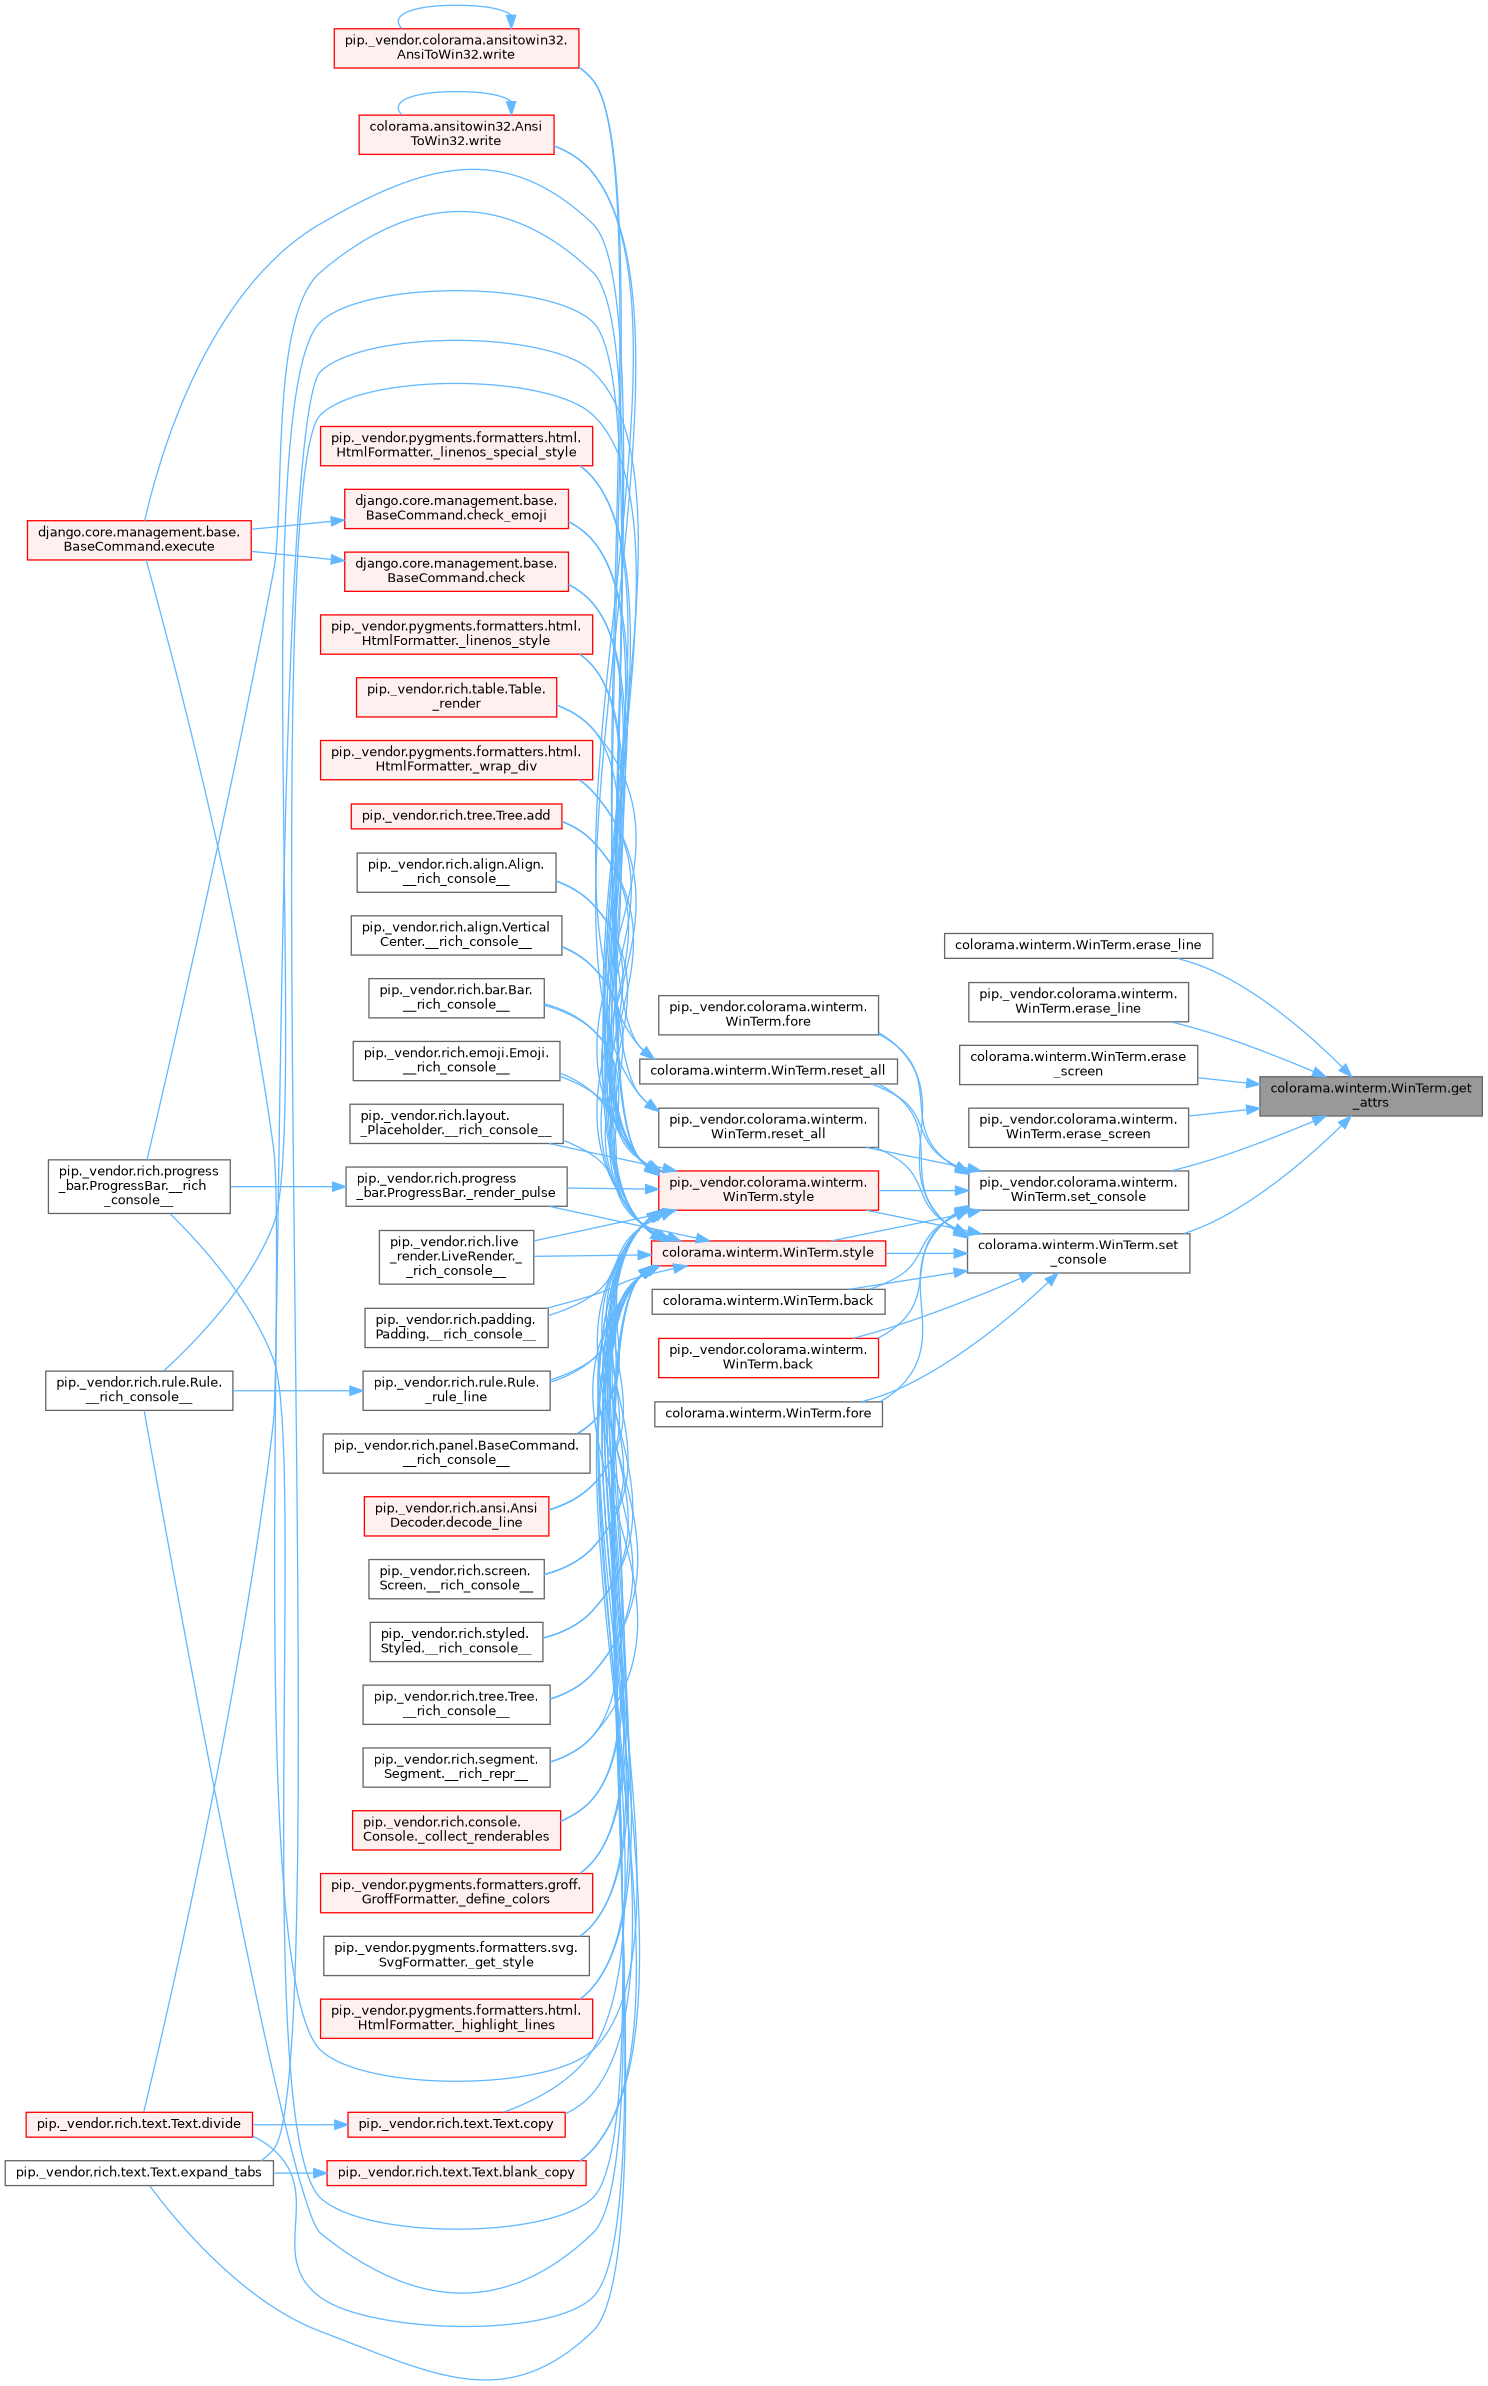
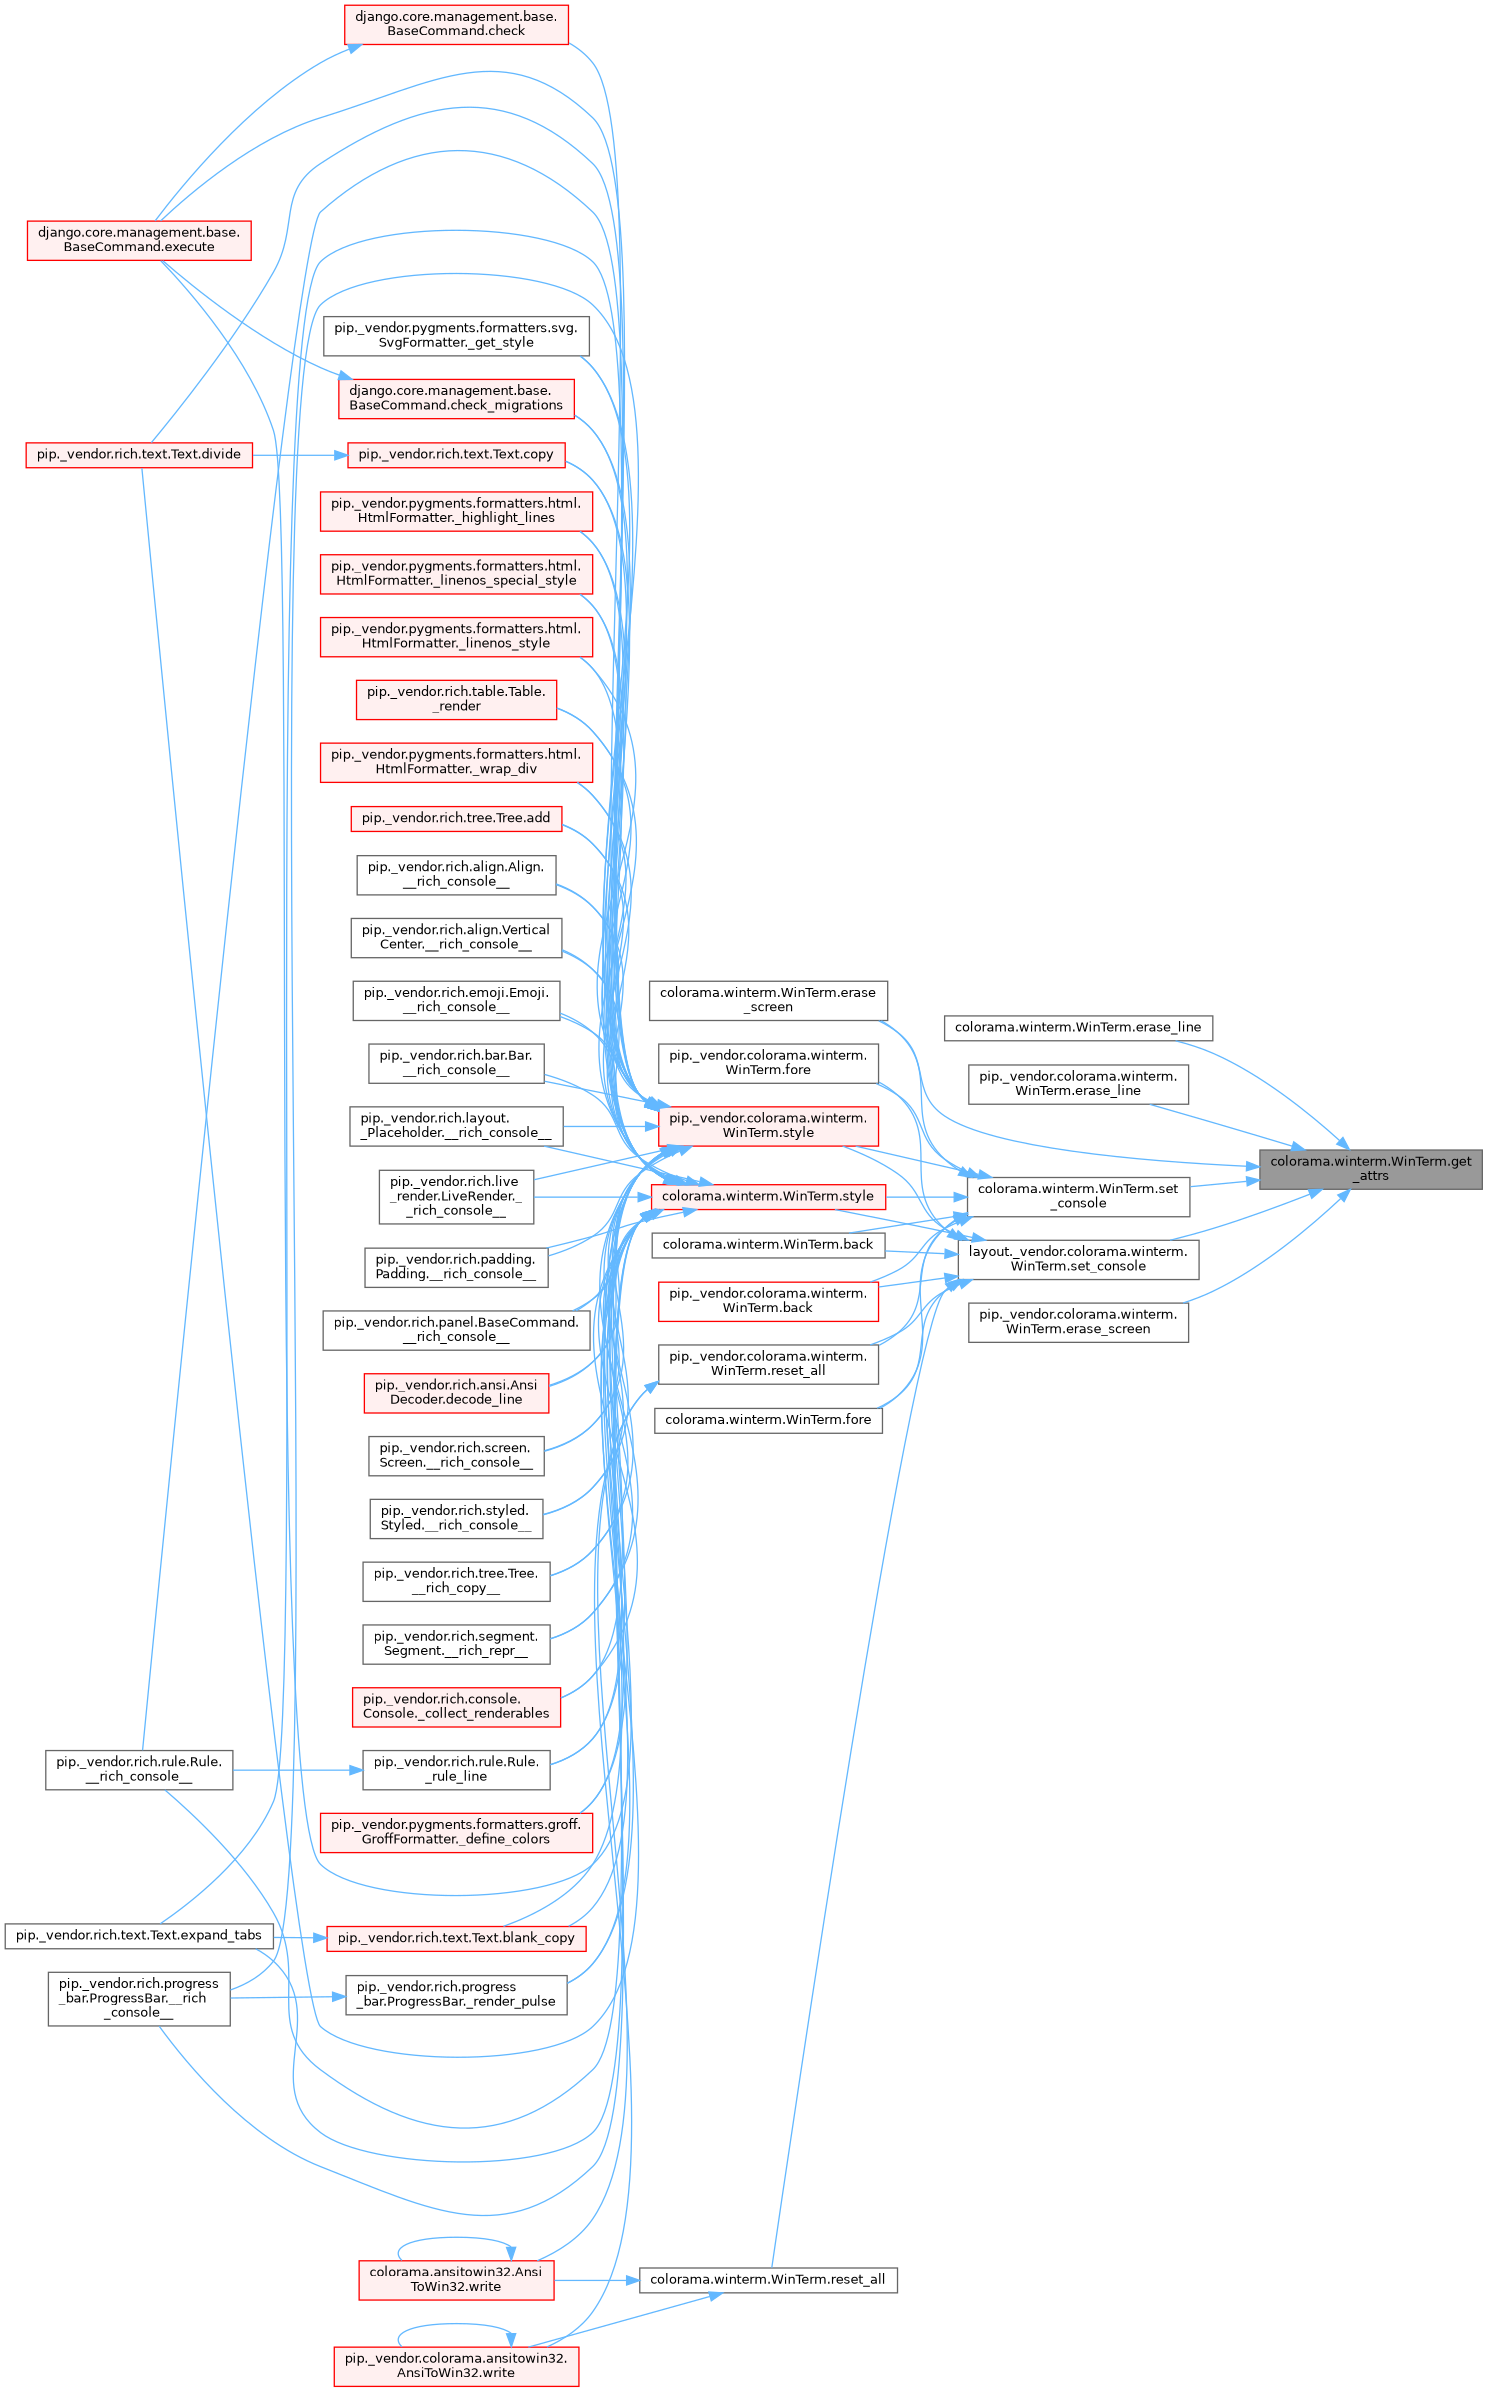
node "django.core.management.base. BaseCommand.check_emoji": label "django.core.management.base. BaseCommand.check_emoji" -> "django.core.management.base. BaseCommand.check_migrations"
edge "django.core.management.base. BaseCommand.check" -> "colorama.winterm.WinTerm.style": removed
edge "colorama.winterm.WinTerm.reset_all" -> "colorama.winterm.WinTerm.set _console": now "colorama.winterm.WinTerm.erase _screen" -> "colorama.winterm.WinTerm.set _console"
node "pip._vendor.colorama.winterm. WinTerm.set_console": label "pip._vendor.colorama.winterm. WinTerm.set_console" -> "layout._vendor.colorama.winterm. WinTerm.set_console"
node "pip._vendor.rich.tree.Tree. __rich_console__": label "pip._vendor.rich.tree.Tree. __rich_console__" -> "pip._vendor.rich.tree.Tree. __rich_copy__"
